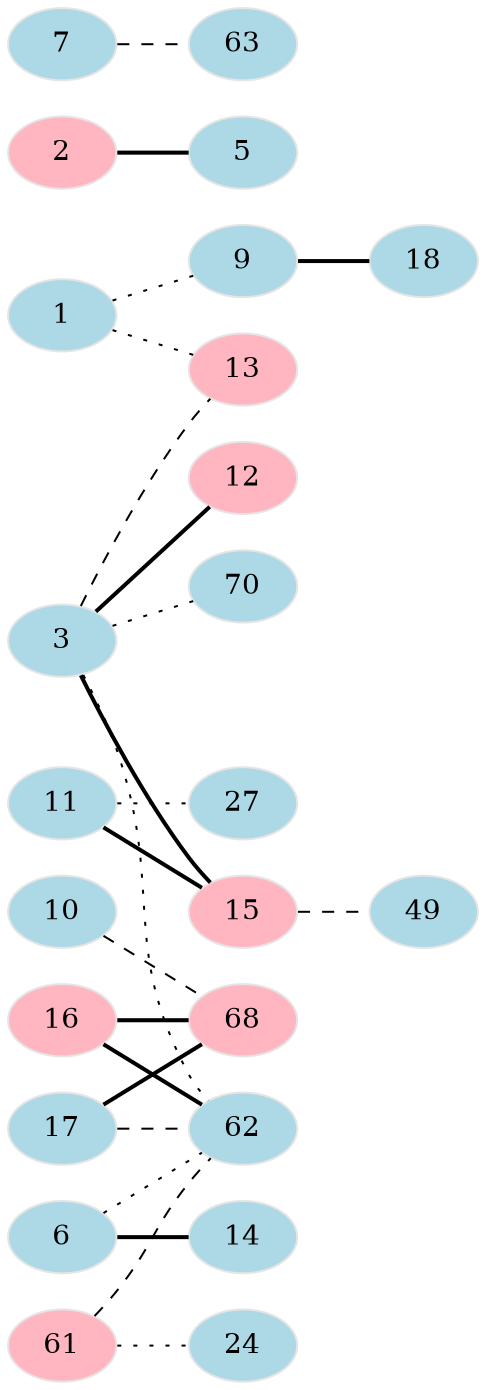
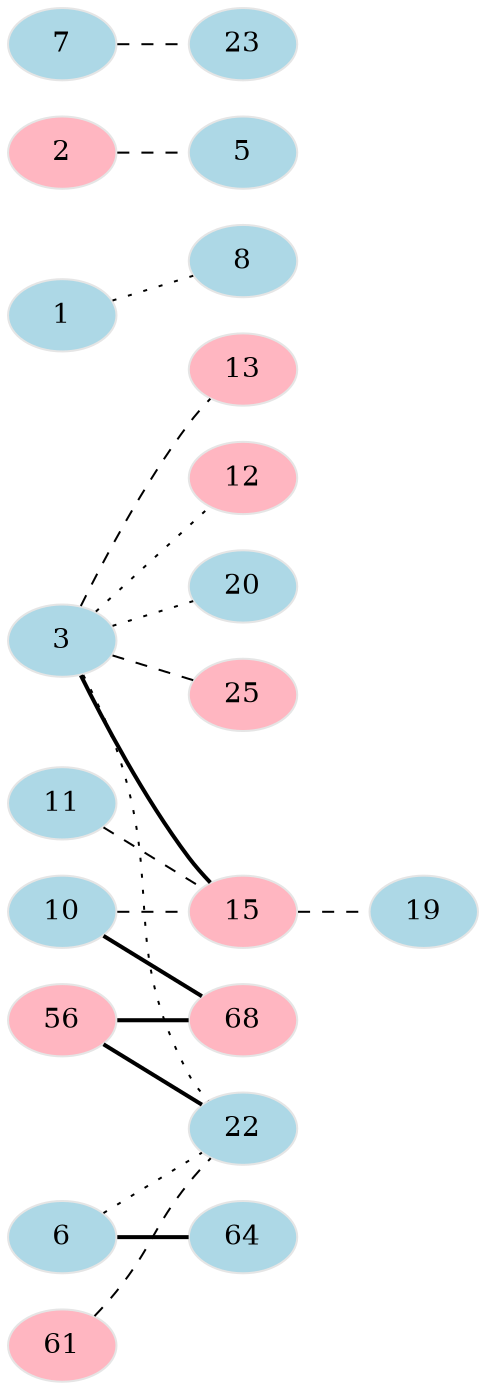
node "63": label "63" -> "23"
edge "2" -- "5": style bold -> dashed
node "9": label "9" -> "8"
node "18": removed
edge "1" -- "13": removed
edge "12" -- "3": style bold -> dotted
node "70": label "70" -> "20"
node "25": added
node "27": removed
edge "11" -- "15": style bold -> dashed
edge "10" -- "15": added
node "49": label "49" -> "19"
edge "10" -- "68": style dashed -> bold
node "16": label "16" -> "56"
node "17": removed
node "62": label "62" -> "22"
node "14": label "14" -> "64"
node "24": removed
